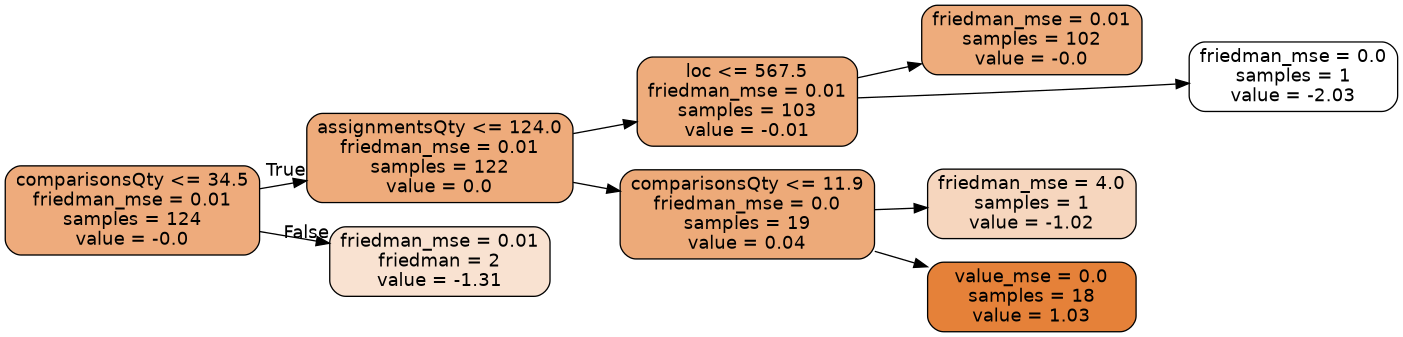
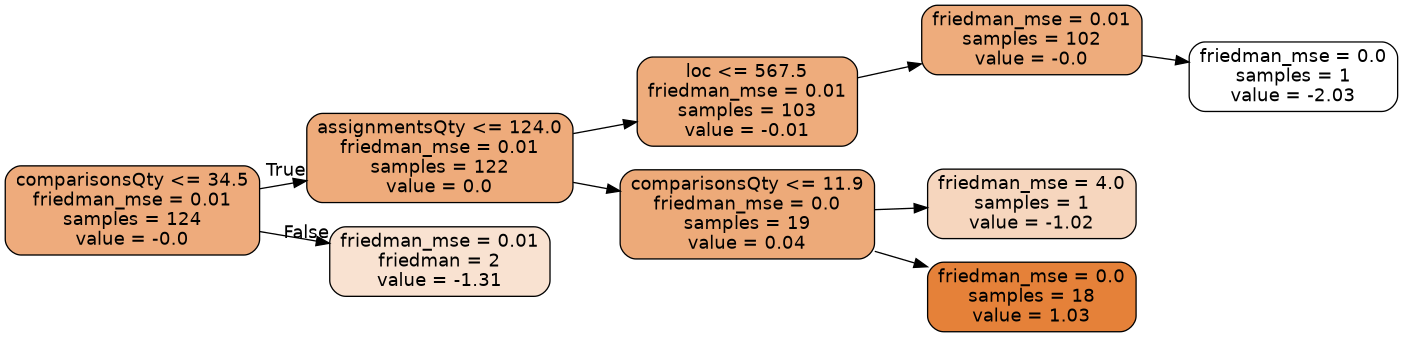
edge "loc <= 567.5 friedman_mse = 0.01 samples = 103 value = -0.01" -> "friedman_mse = 0.0 samples = 1 value = -2.03": now "friedman_mse = 0.01 samples = 102 value = -0.0" -> "friedman_mse = 0.0 samples = 1 value = -2.03"
node "value_mse = 0.0 samples = 18 value = 1.03": label "value_mse = 0.0 samples = 18 value = 1.03" -> "friedman_mse = 0.0 samples = 18 value = 1.03"
